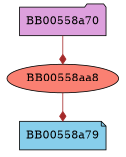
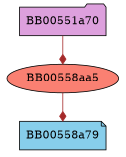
node "BB00558a70": label "BB00558a70" -> "BB00551a70"
node "BB00558aa8": label "BB00558aa8" -> "BB00558aa5"
